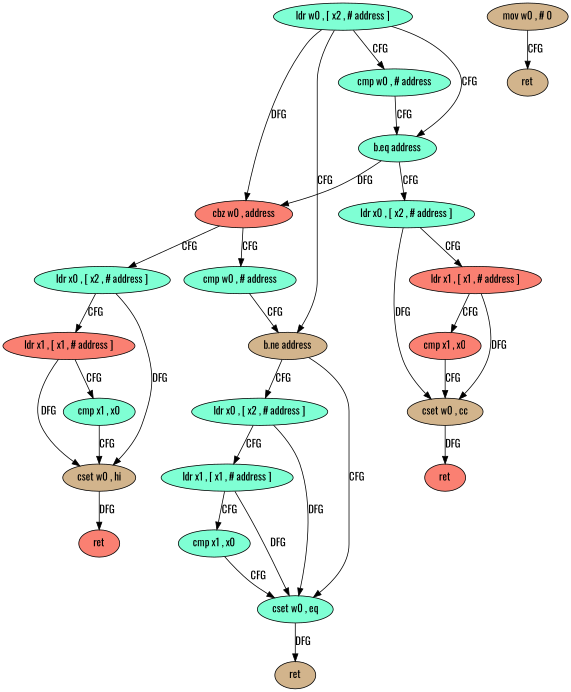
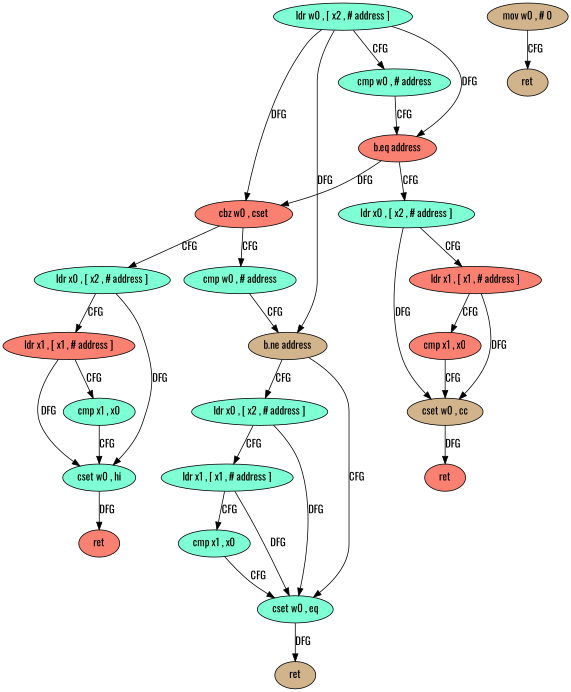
edge "ldr w0 , [ x2 , # address ]" -> "b.eq address": label "CFG" -> "DFG"
node "b.eq address": fillcolor aquamarine -> salmon
edge "ldr w0 , [ x2 , # address ]" -> "b.ne address": label "CFG" -> "DFG"
node "cbz w0 , address": label "cbz w0 , address" -> "cbz w0 , cset"
node "cset w0 , hi": fillcolor tan -> aquamarine
